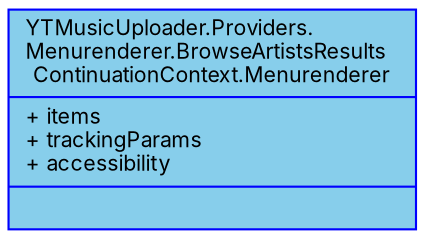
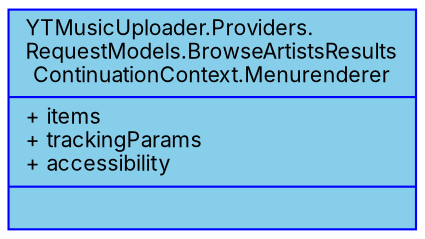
node "YTMusicUploader.Providers.": text "Menurenderer.BrowseArtistsResults" -> "RequestModels.BrowseArtistsResults"
